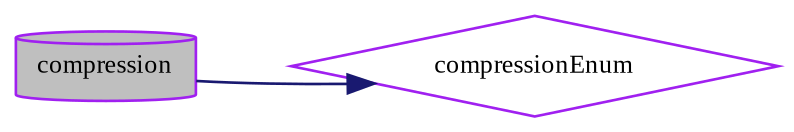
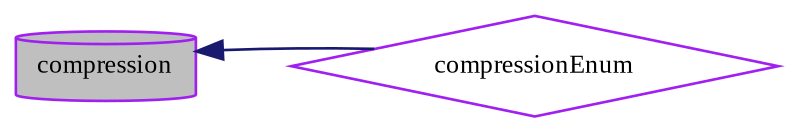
edge "compression" -> "compressionEnum": reversed
